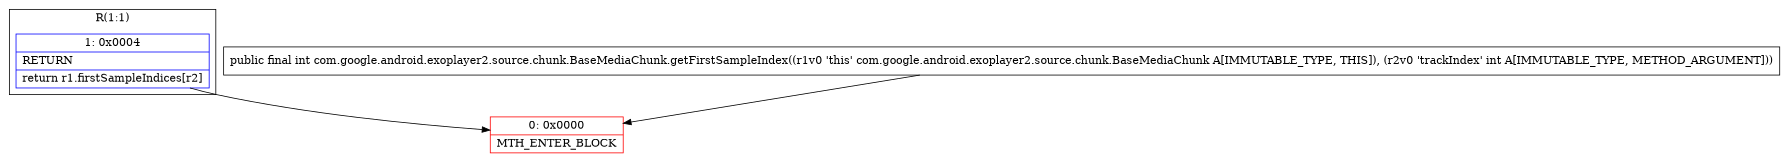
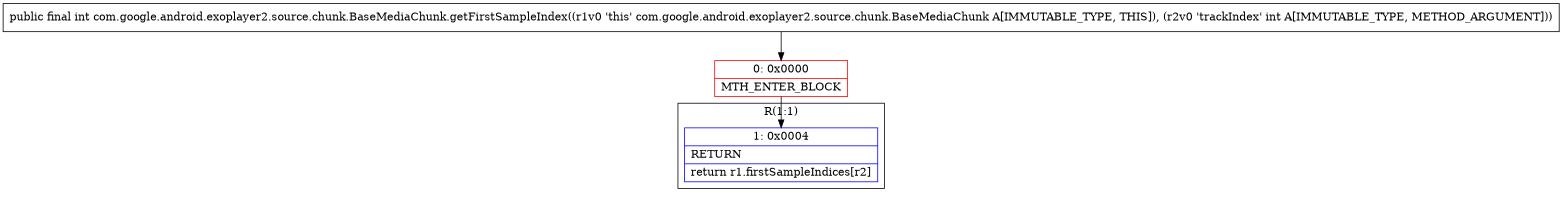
edge "1: 0x0004" -> "0: 0x0000": reversed
